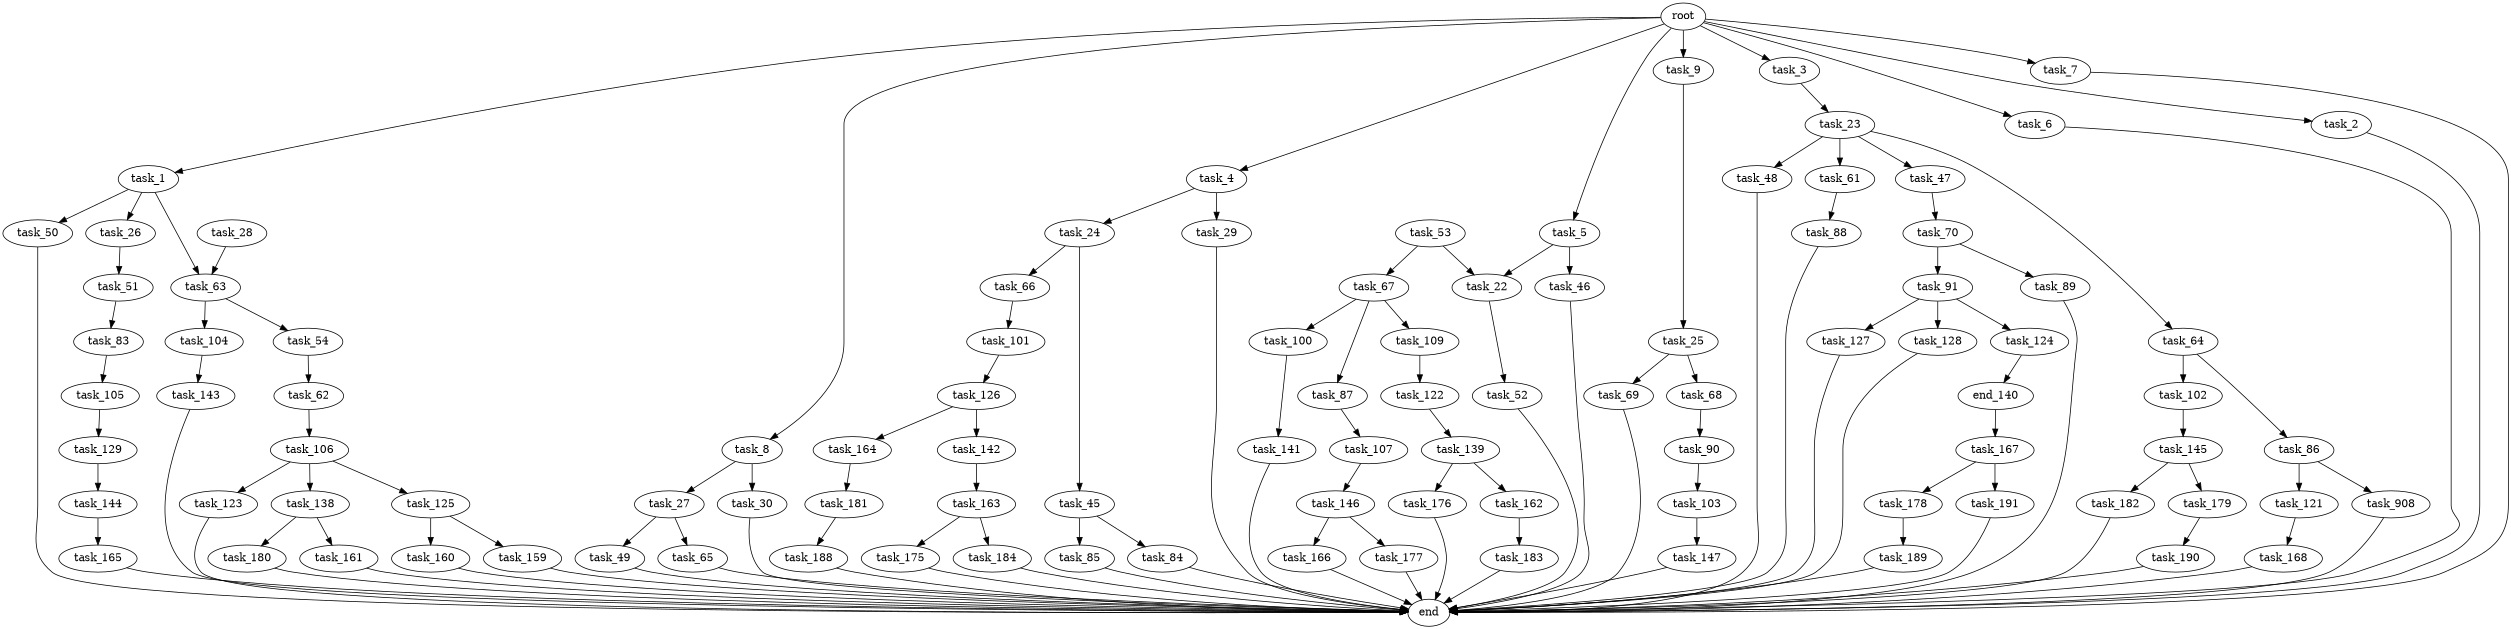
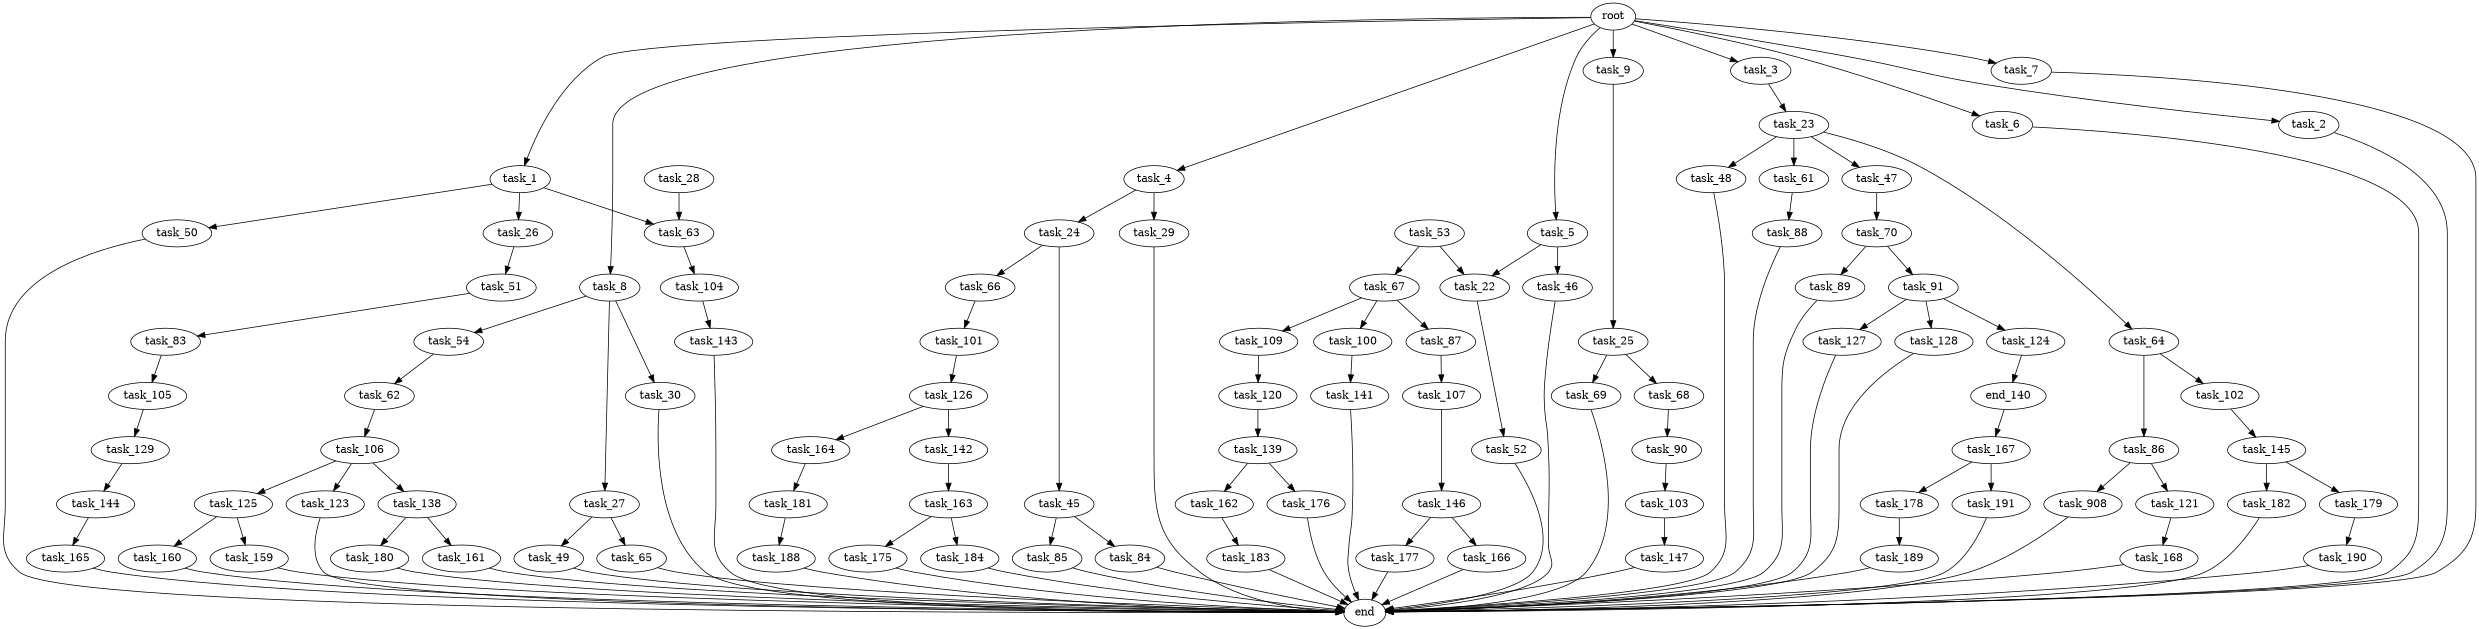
edge "task_63" -> "task_54": now "task_8" -> "task_54"
node "task_122": label "task_122" -> "task_120"
